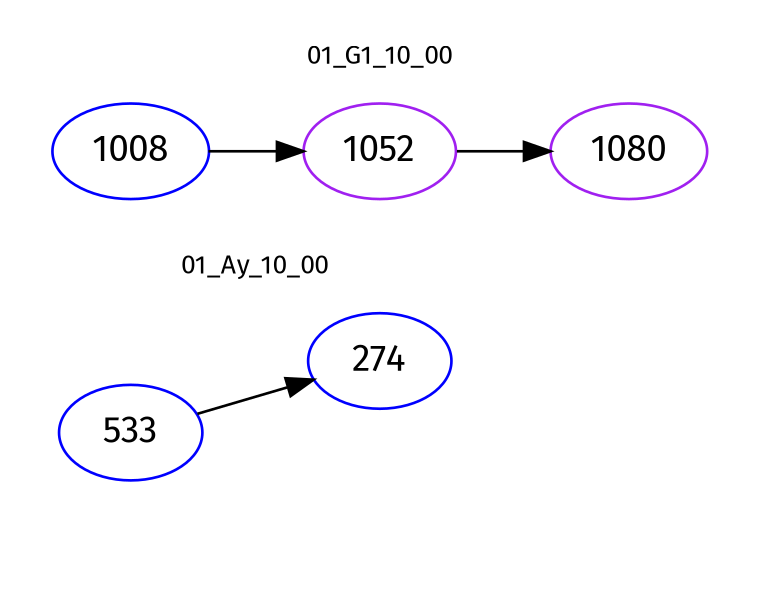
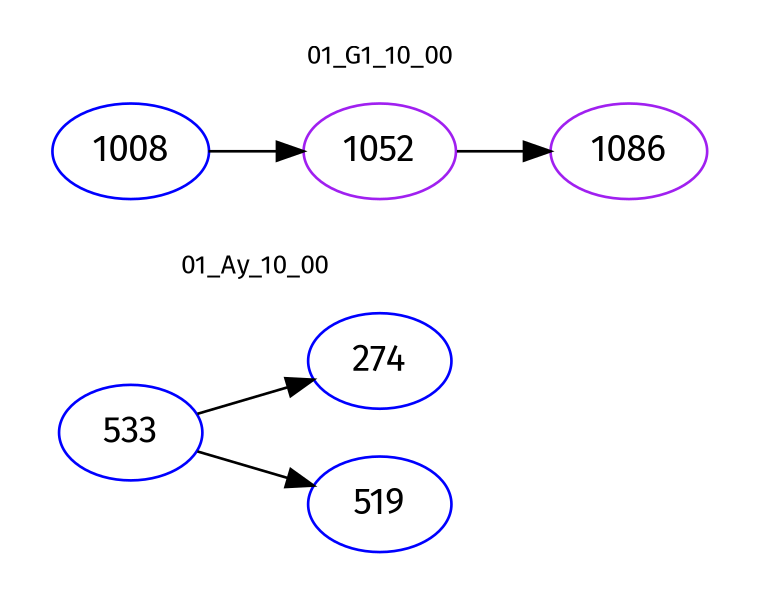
node "1080": label "1080" -> "1086"
node "519": added
